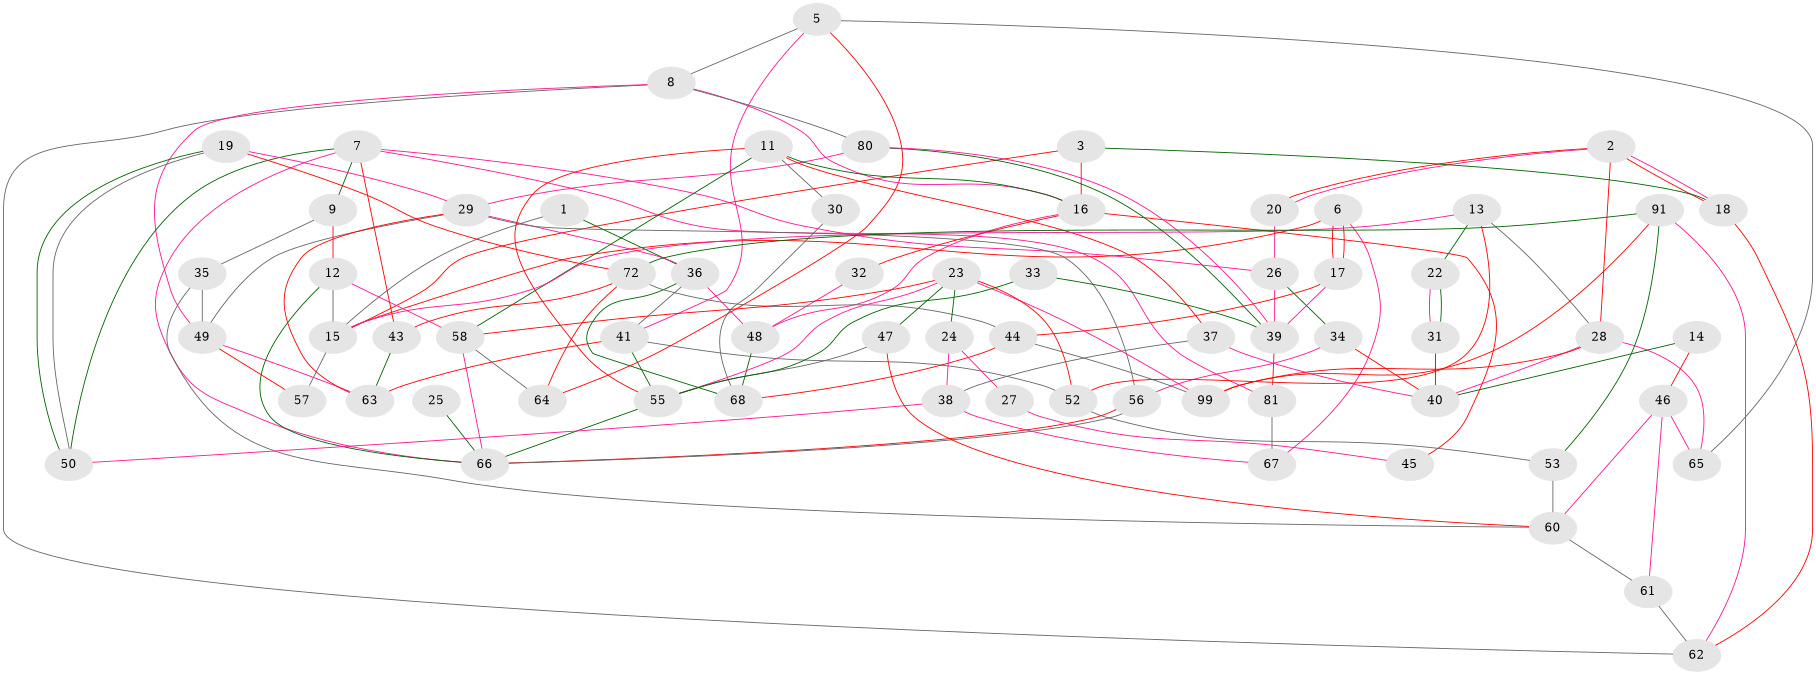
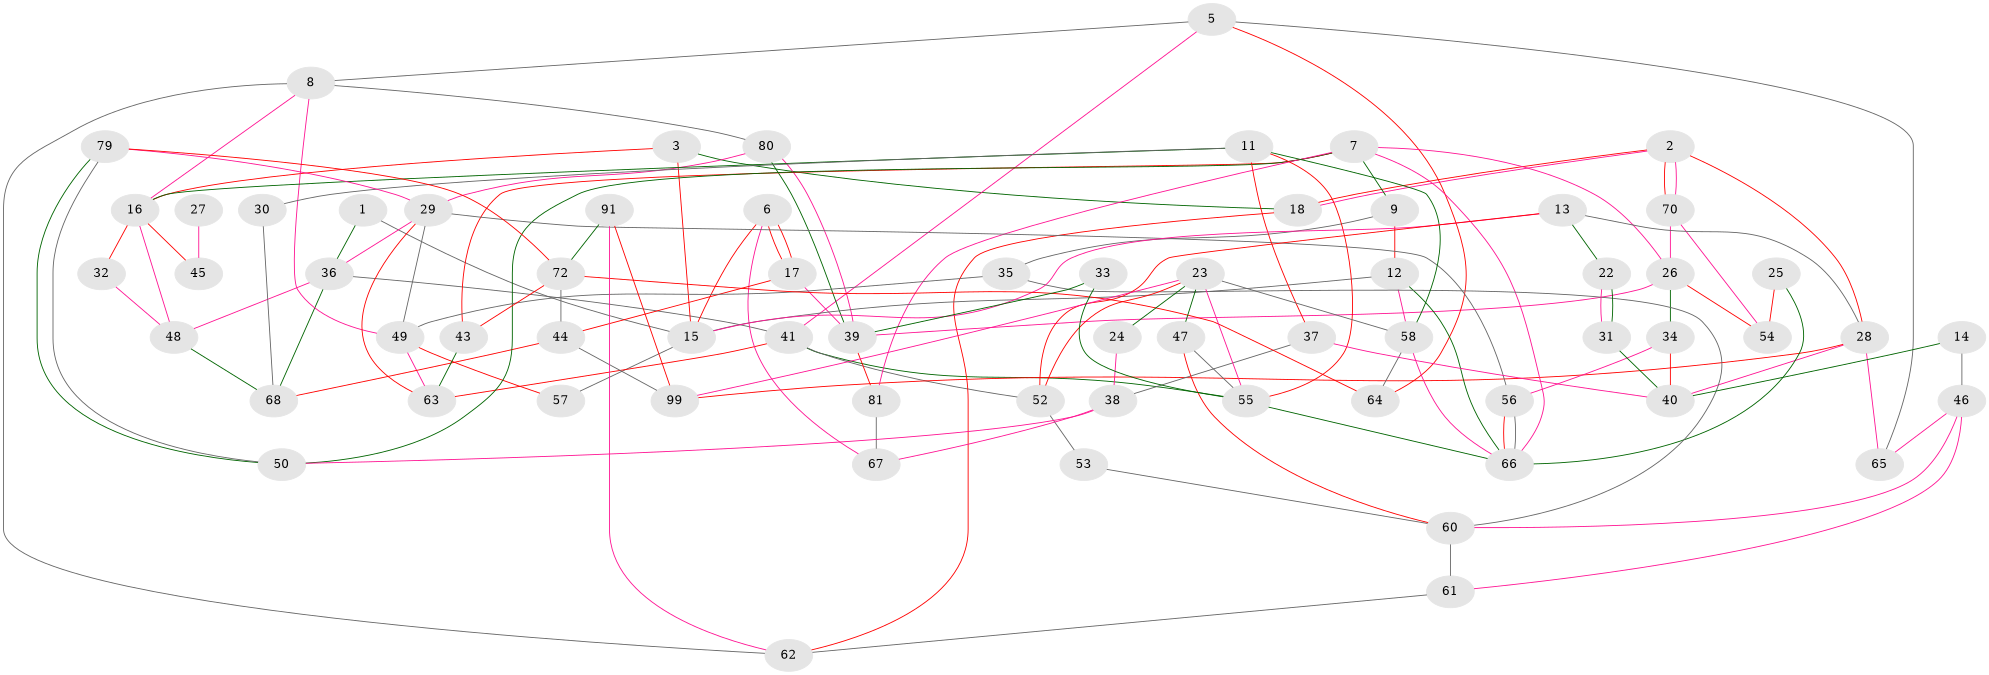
node "19": label "19" -> "79"
node "20": label "20" -> "70"
edge "23" -- "58": color red -> gray40
edge "91" -- "53": removed
node "54": added
edge "24" -- "27": removed
edge "14" -- "46": color red -> gray40
